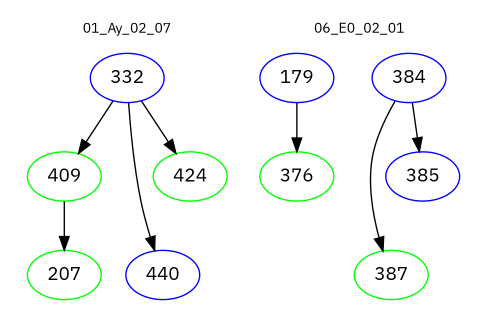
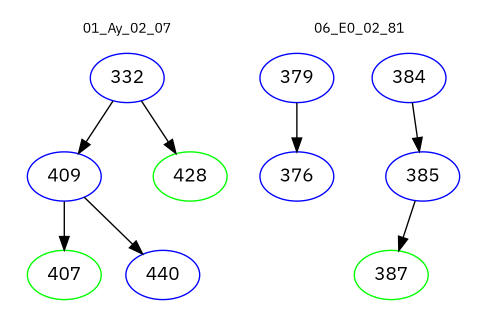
cluster "06_E0_02_01": label "06_E0_02_01" -> "06_E0_02_81"
node "179": label "179" -> "379"
edge "384" -> "387": now "385" -> "387"
edge "332" -> "440": now "409" -> "440"
node "409": color green -> blue
node "424": label "424" -> "428"
node "376": color green -> blue
node "207": label "207" -> "407"
